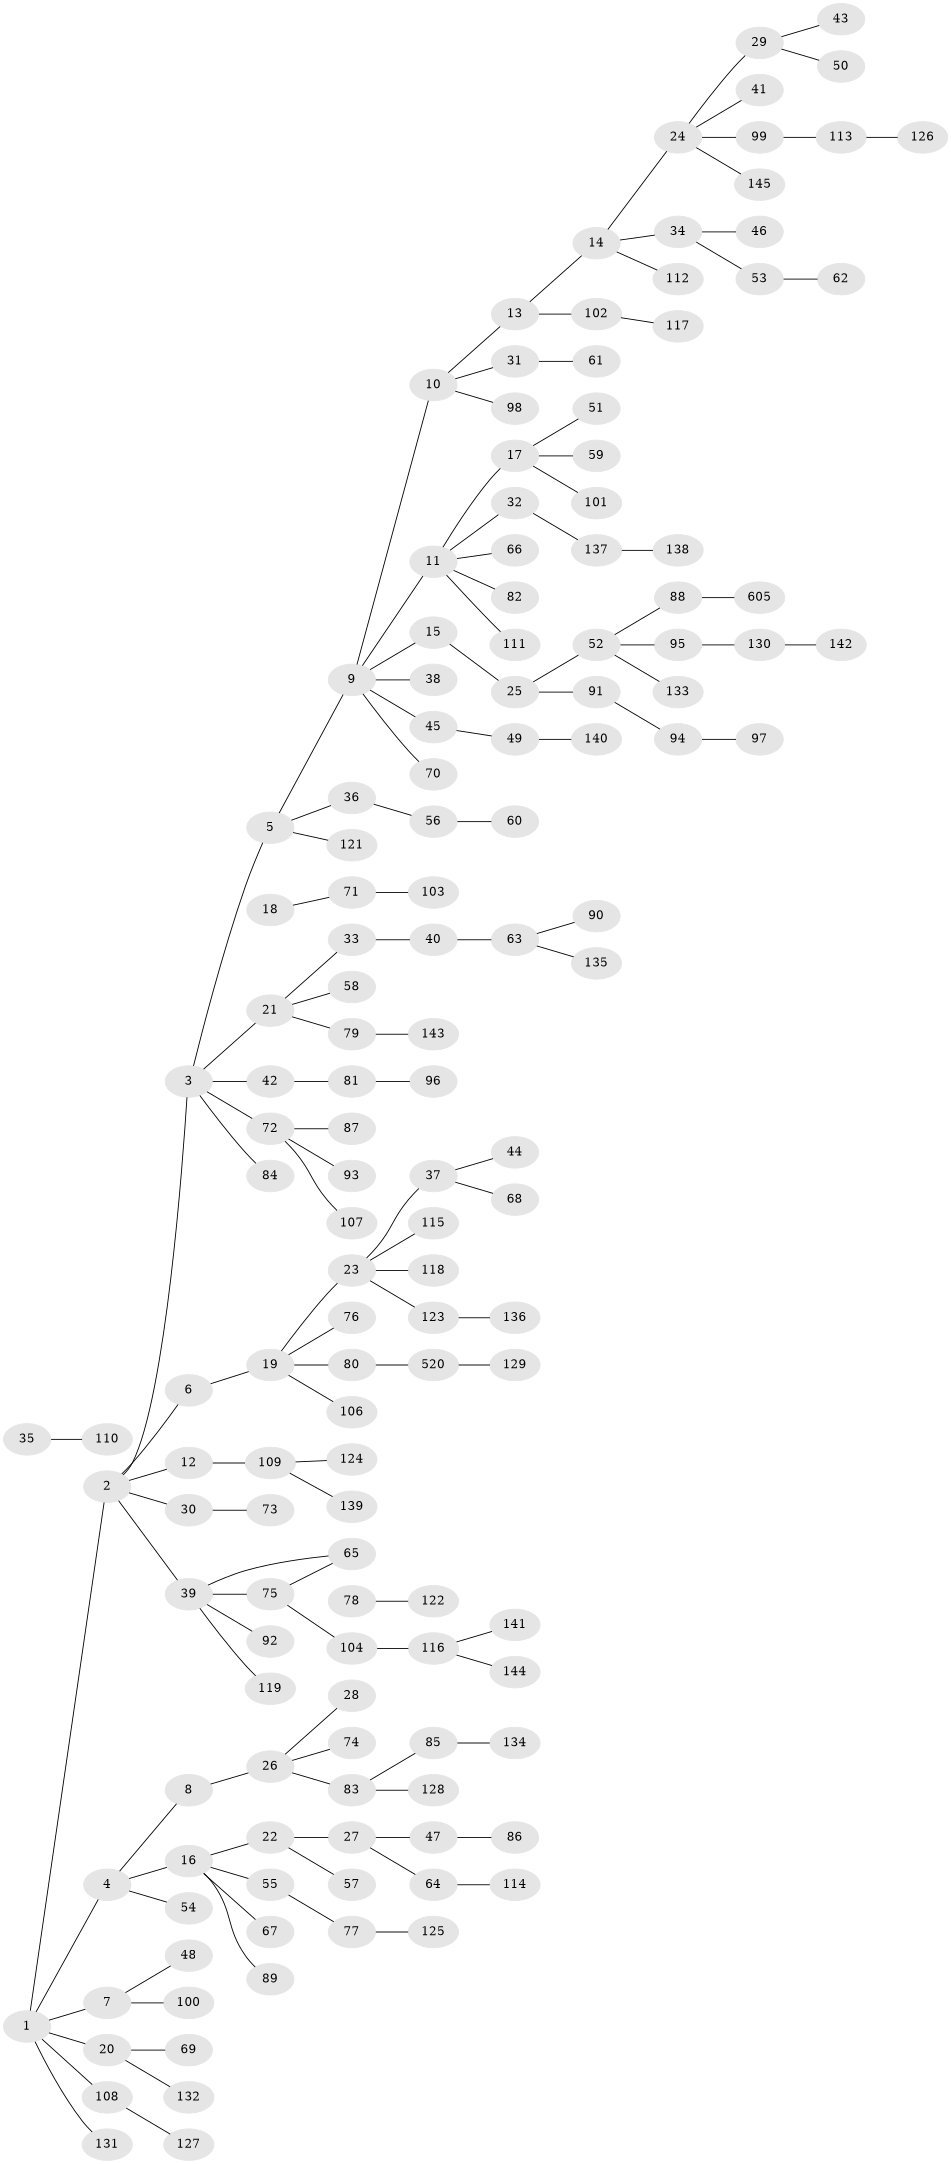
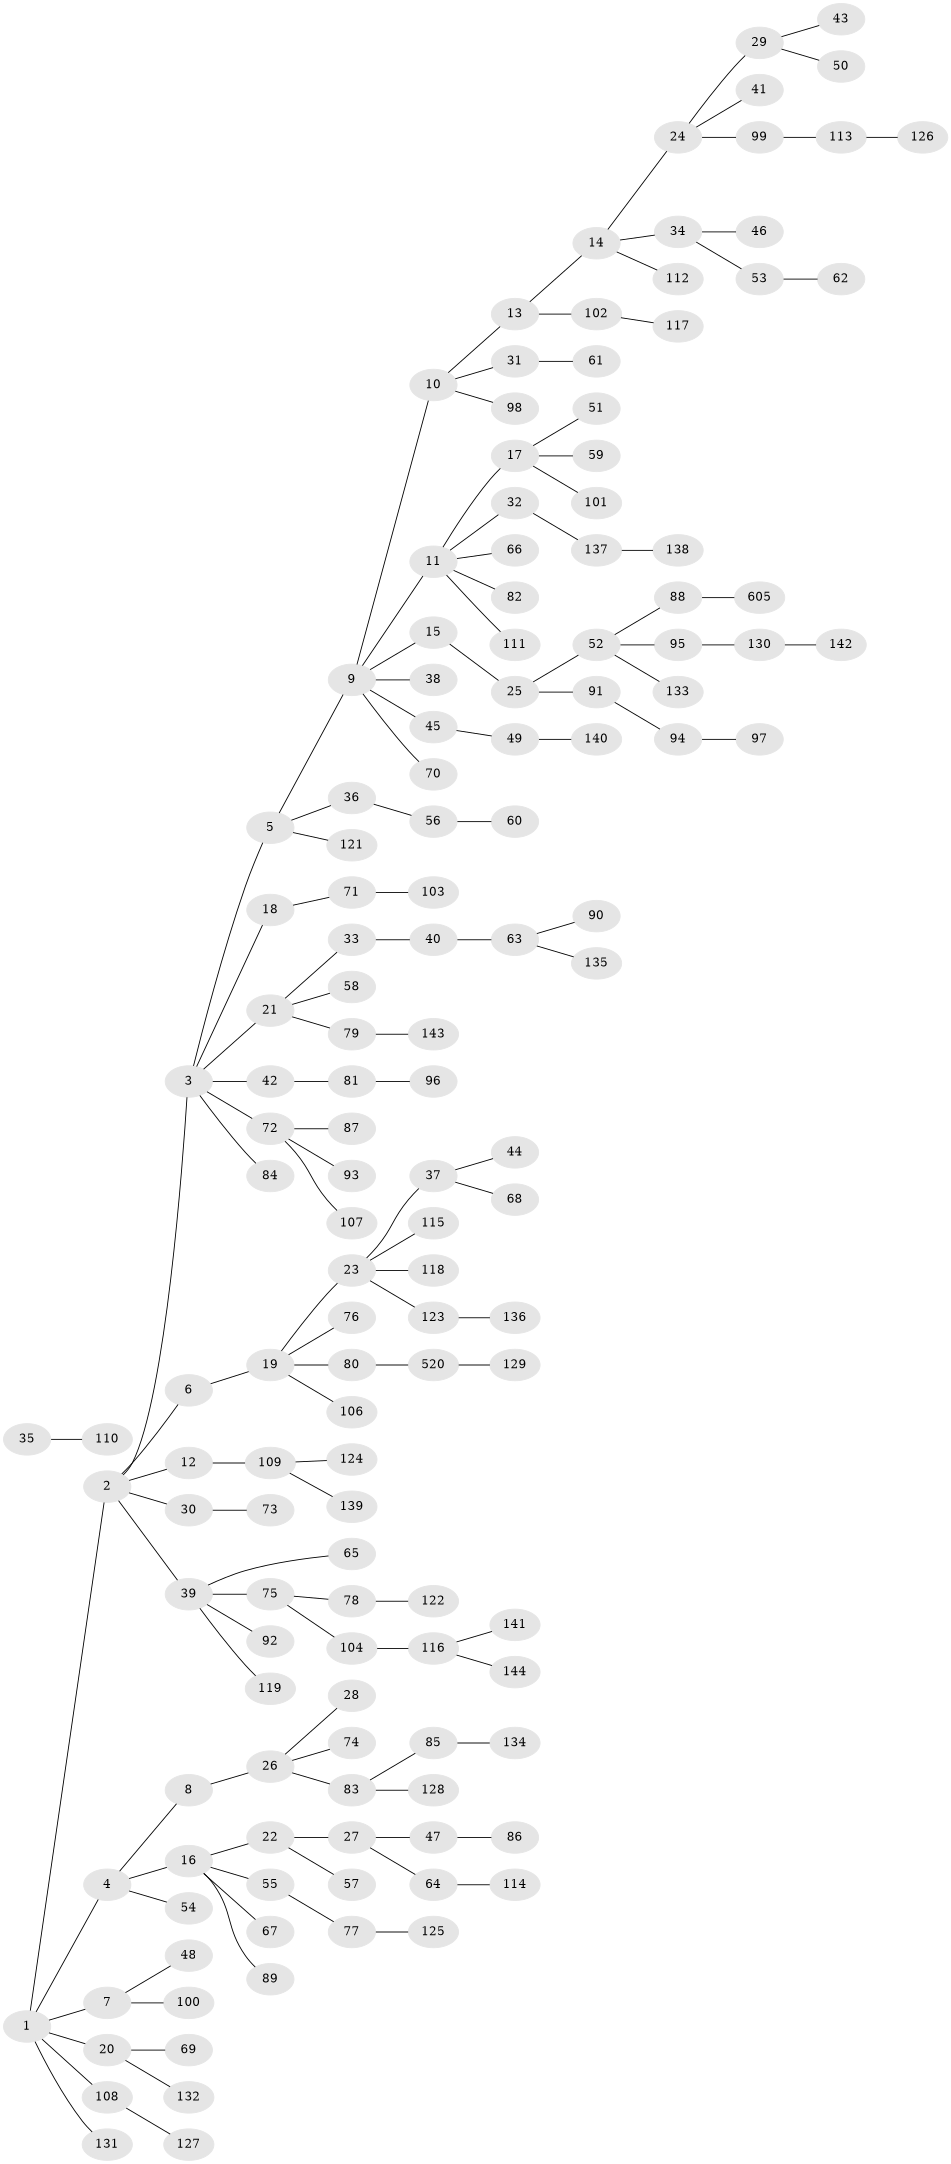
node "145": removed
edge "18" -- "3": added
edge "65" -- "75": now "78" -- "75"
